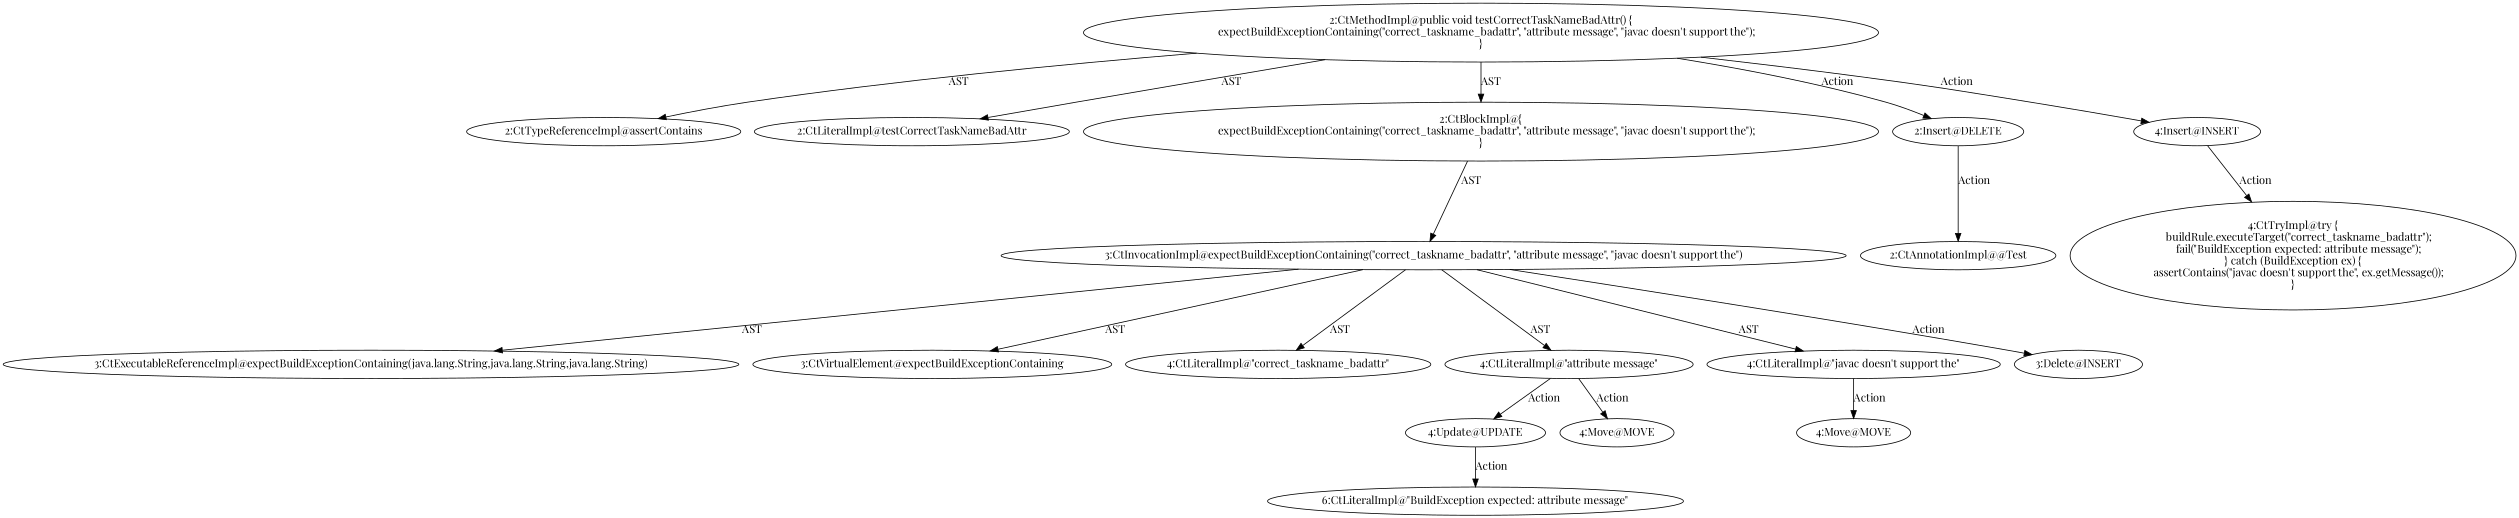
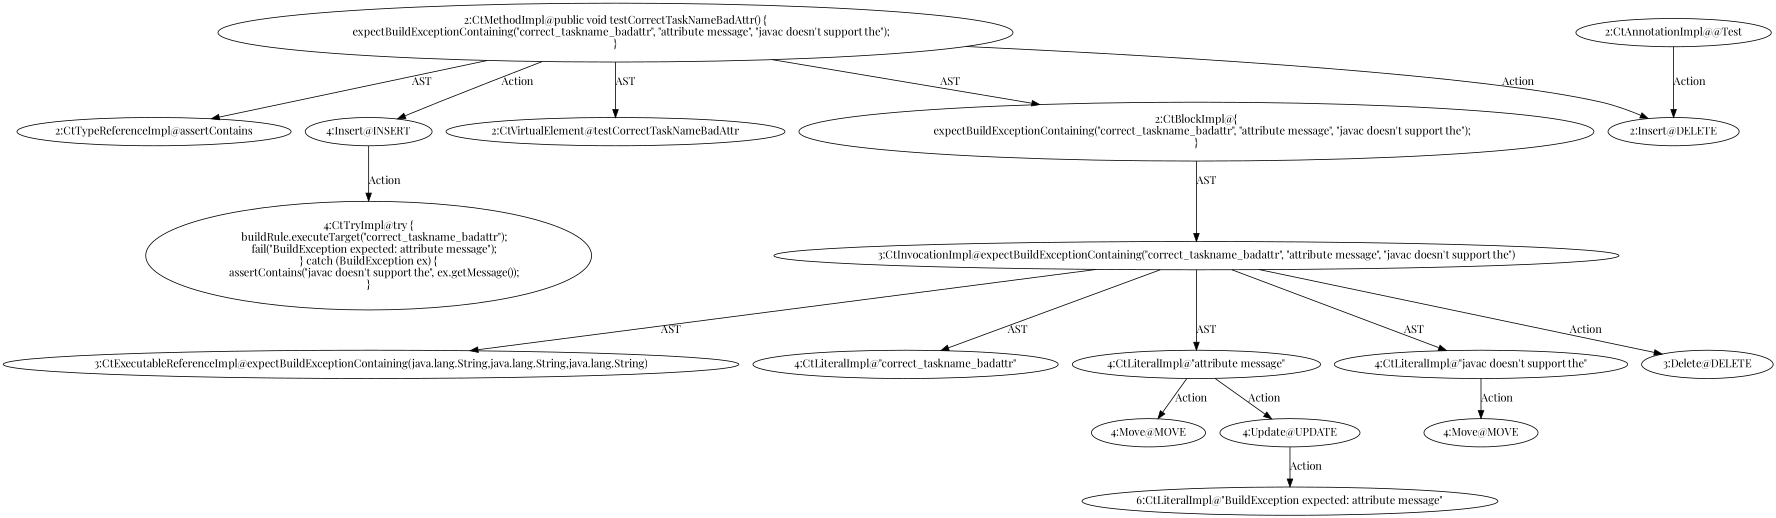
node "2:CtLiteralImpl@testCorrectTaskNameBadAttr": label "2:CtLiteralImpl@testCorrectTaskNameBadAttr" -> "2:CtVirtualElement@testCorrectTaskNameBadAttr"
edge "2:Insert@DELETE" -> "2:CtAnnotationImpl@@Test": reversed
node "3:CtVirtualElement@expectBuildExceptionContaining": removed
node "3:Delete@INSERT": label "3:Delete@INSERT" -> "3:Delete@DELETE"
